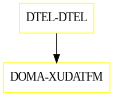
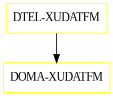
node "DTEL-DTEL": label "DTEL-DTEL" -> "DTEL-XUDATFM"
